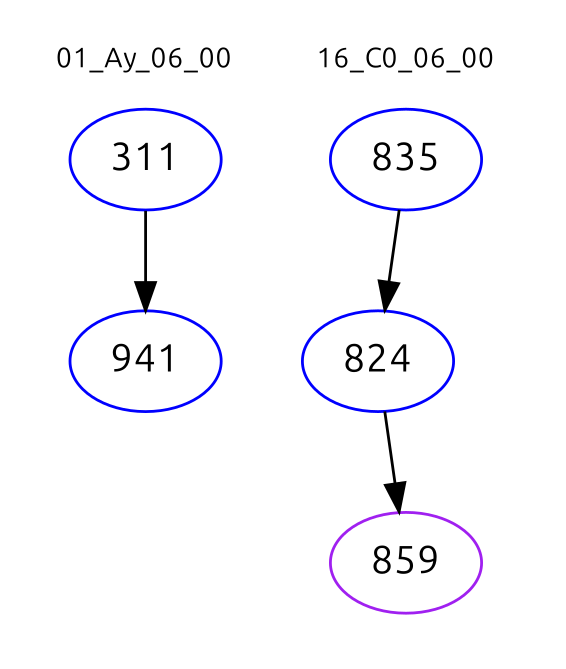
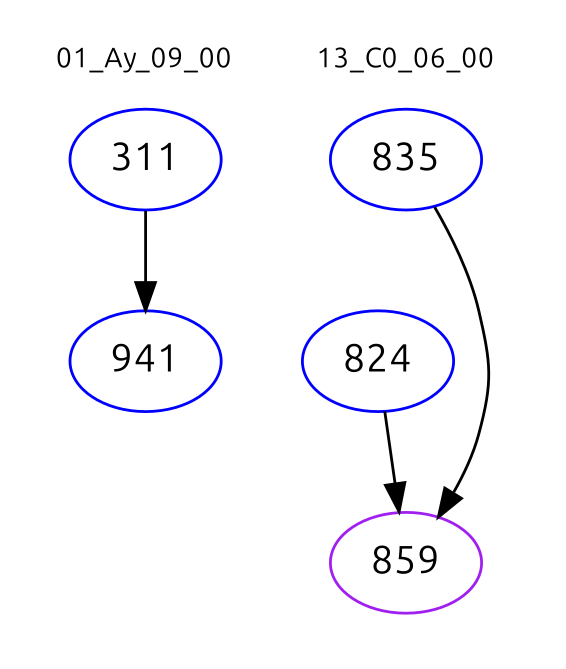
cluster "01_Ay_06_00": label "01_Ay_06_00" -> "01_Ay_09_00"
cluster "16_C0_06_00": label "16_C0_06_00" -> "13_C0_06_00"
edge "835" -> "824": now "835" -> "859"
